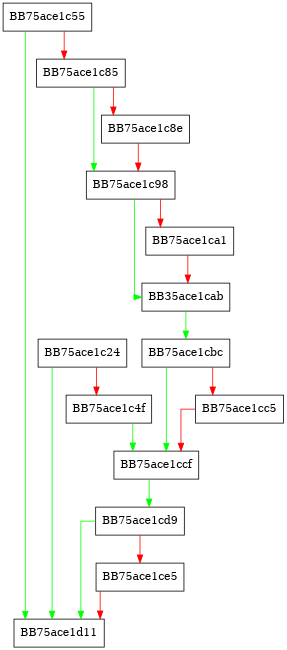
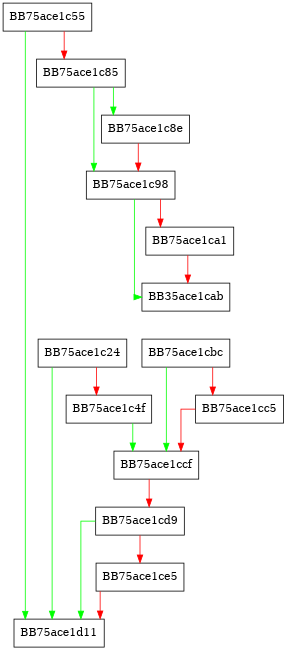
edge "BB75ace1c85" -> "BB75ace1c8e": color red -> green
edge "BB35ace1cab" -> "BB75ace1cbc": removed
edge "BB75ace1ccf" -> "BB75ace1cd9": color green -> red
